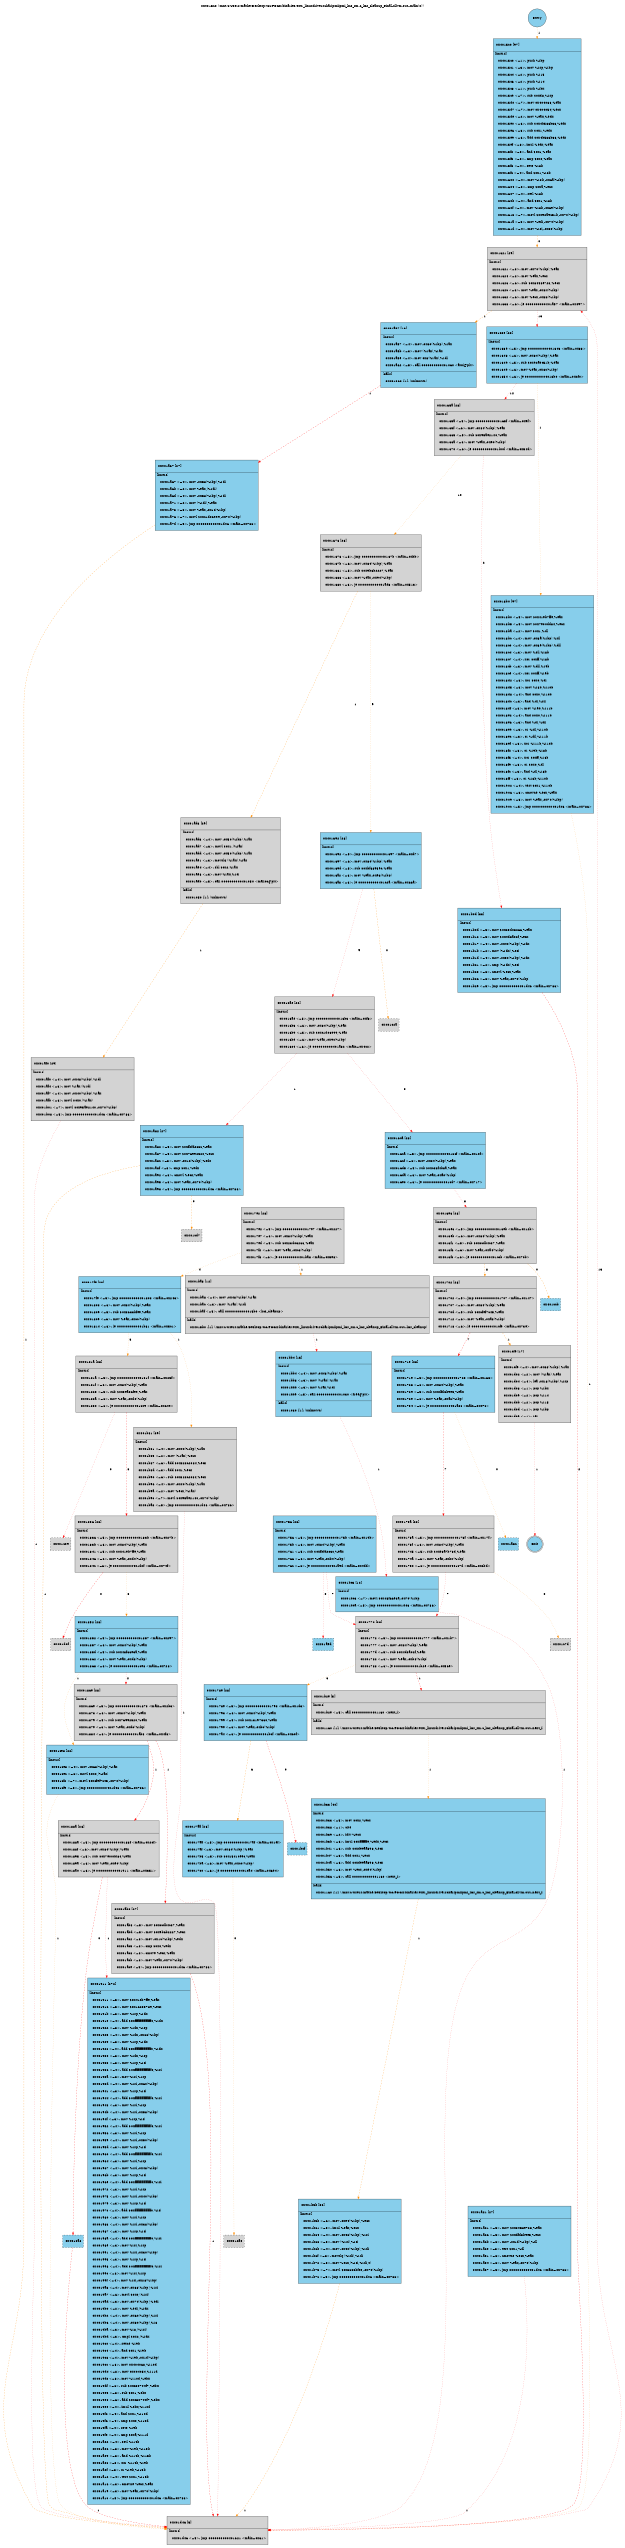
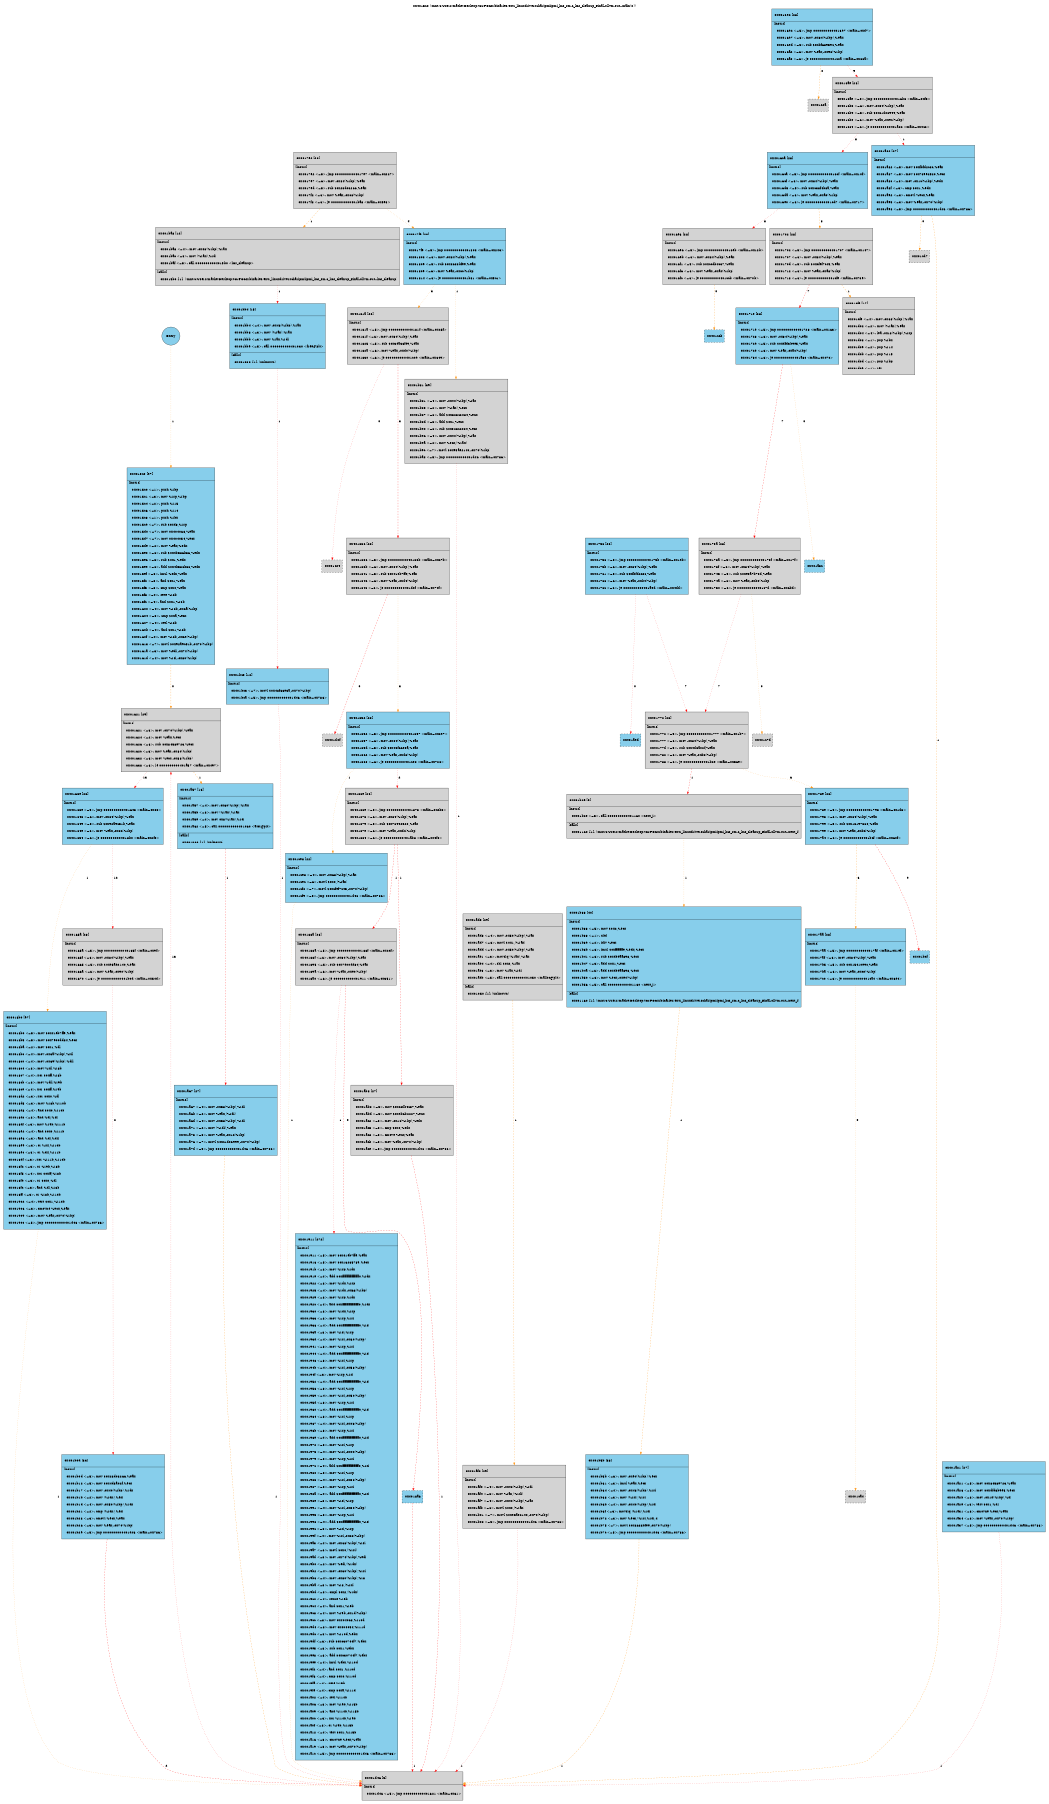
node "0x401676 [28]": removed
edge "0x4016e6 [28]" -> "0x401702 [28]": now "0x4016ca [28]" -> "0x401702 [28]"
node "Exit": removed
